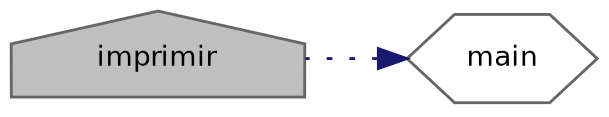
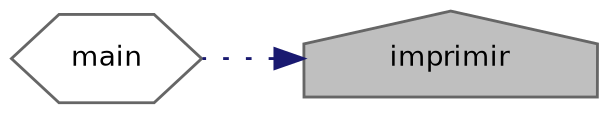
edge "imprimir" -> "main": reversed
